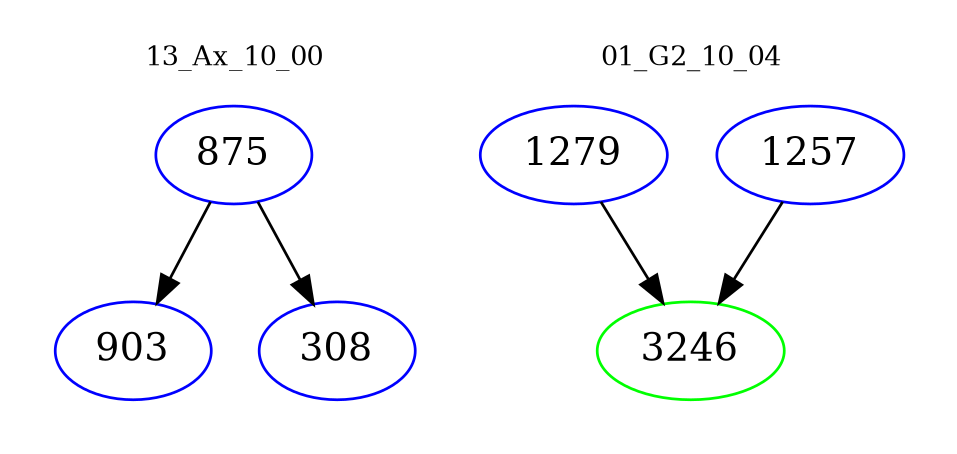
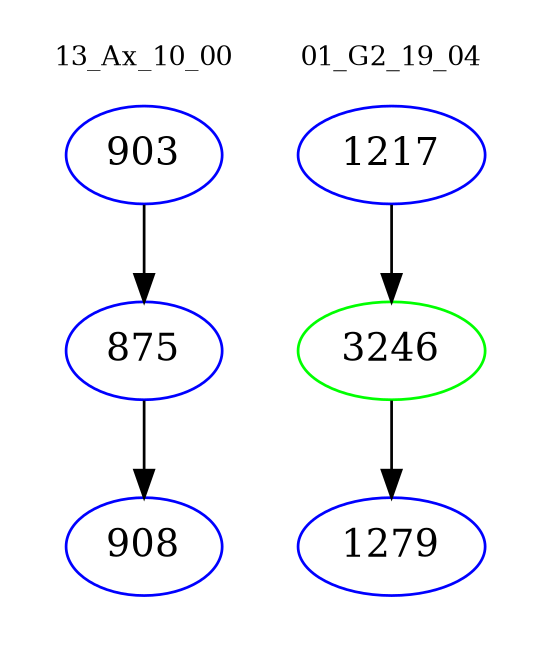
cluster "01_G2_10_04": label "01_G2_10_04" -> "01_G2_19_04"
node "1257": label "1257" -> "1217"
edge "875" -> "903": reversed
edge "1279" -> "3246": reversed
node "308": label "308" -> "908"
